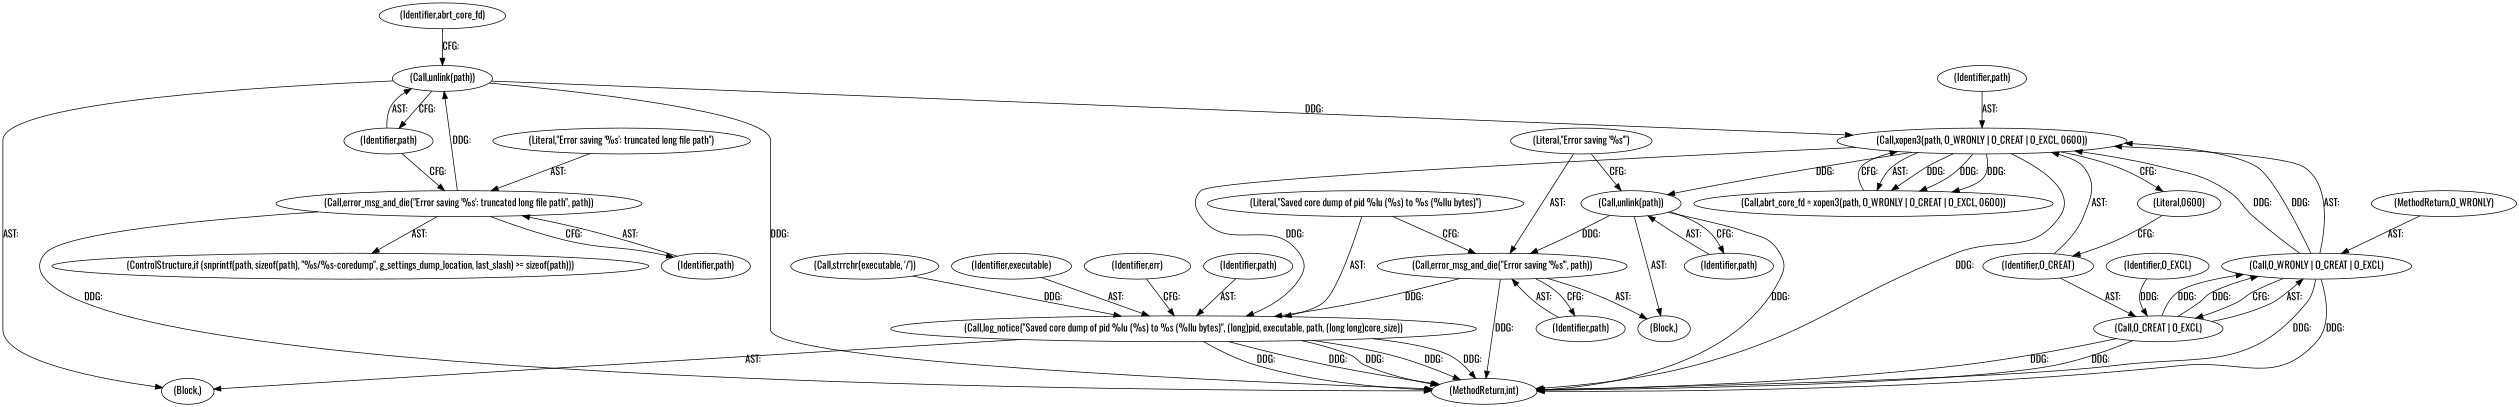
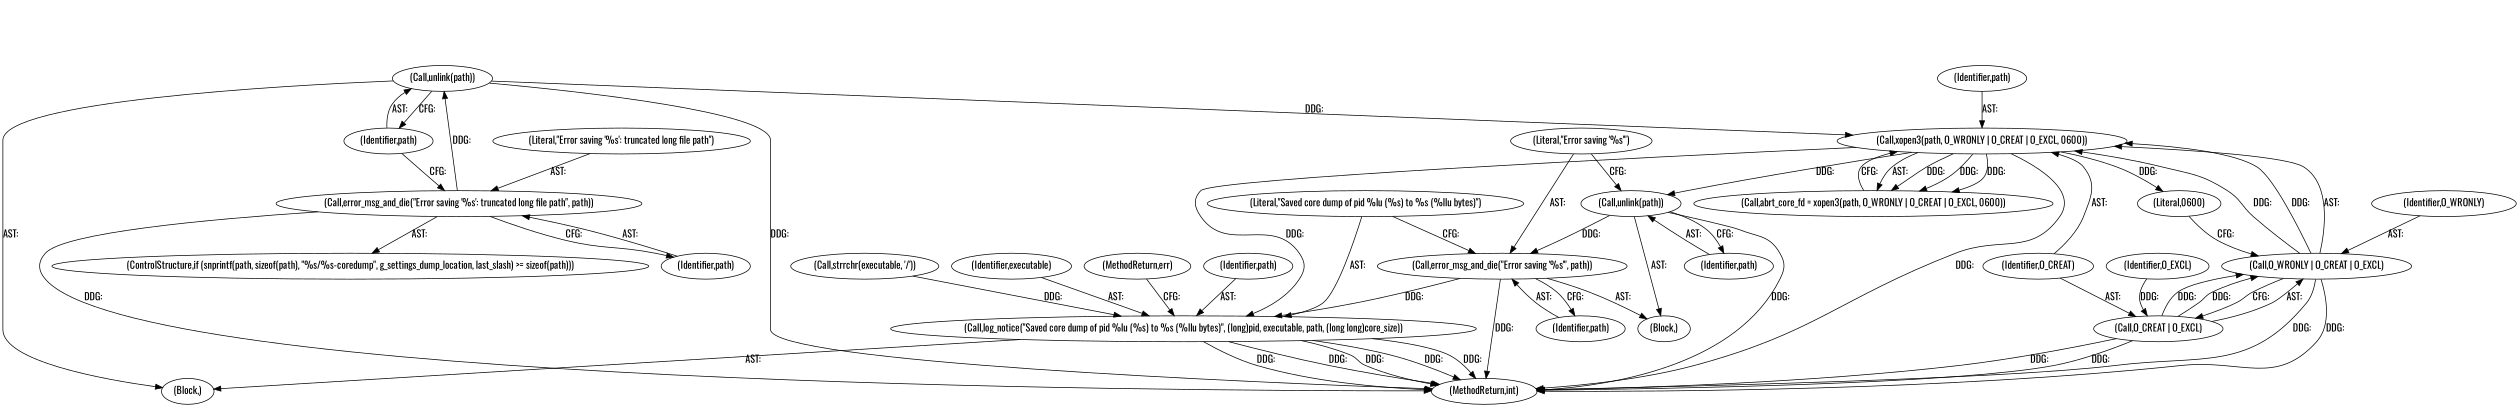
node "(Identifier,abrt_core_fd)": removed
edge "(Call,xopen3(path, O_WRONLY | O_CREAT | O_EXCL, 0600))" -> "(Literal,0600)": label "CFG: " -> "DDG: "
node "(MethodReturn,O_WRONLY)": label "(MethodReturn,O_WRONLY)" -> "(Identifier,O_WRONLY)"
edge "(Literal,0600)" -> "(Identifier,O_CREAT)": now "(Literal,0600)" -> "(Call,O_WRONLY | O_CREAT | O_EXCL)"
node "(Identifier,err)": label "(Identifier,err)" -> "(MethodReturn,err)"
